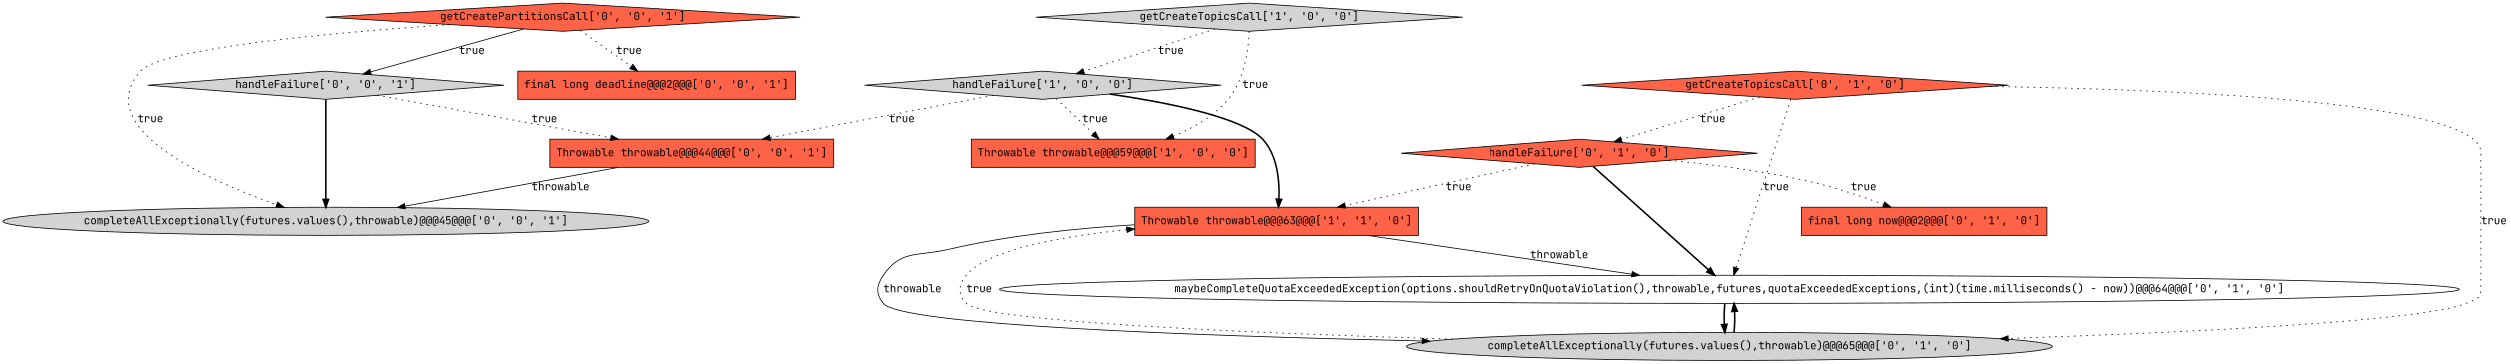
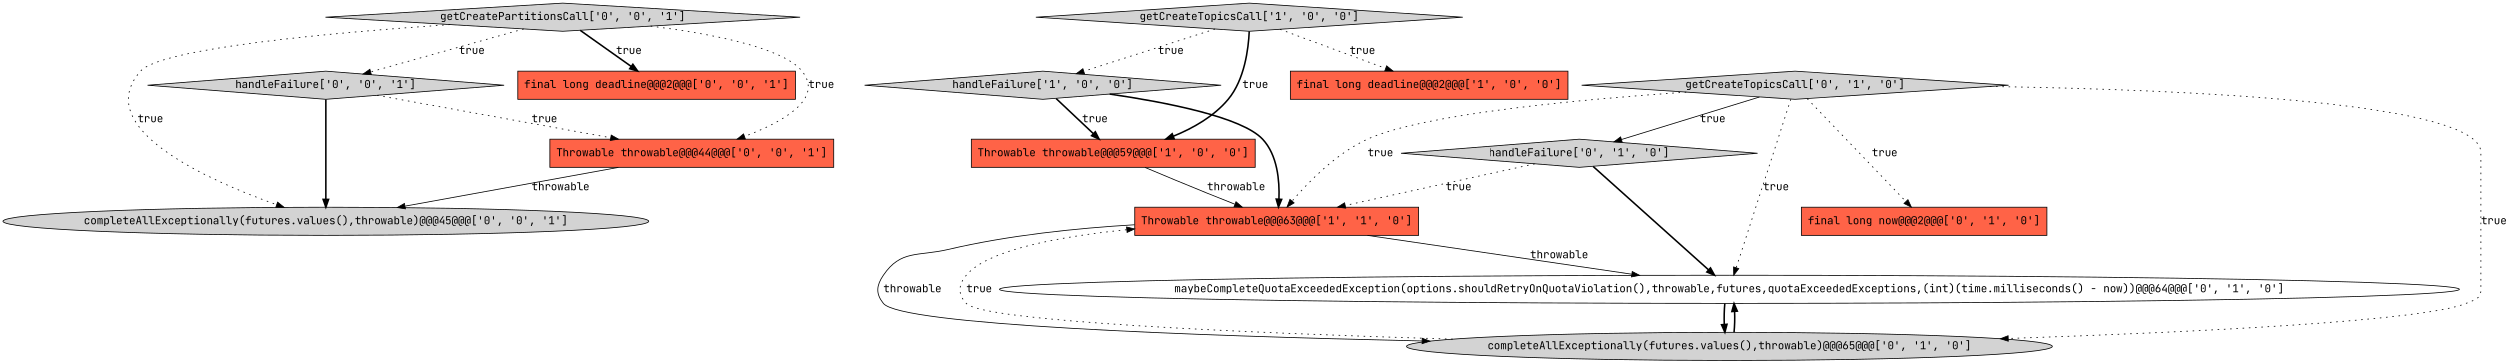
node "getCreatePartitionsCall['0', '0', '1']": fillcolor tomato -> lightgray
edge "getCreatePartitionsCall['0', '0', '1']" -> "final long deadline@@@2@@@['0', '0', '1']": style dotted -> bold
edge "getCreatePartitionsCall['0', '0', '1']" -> "handleFailure['0', '0', '1']": style solid -> dotted
node "final long deadline@@@2@@@['1', '0', '0']": added
node "getCreateTopicsCall['0', '1', '0']": fillcolor tomato -> lightgray
edge "getCreateTopicsCall['1', '0', '0']" -> "Throwable throwable@@@59@@@['1', '0', '0']": style dotted -> bold
edge "getCreateTopicsCall['0', '1', '0']" -> "Throwable throwable@@@63@@@['1', '1', '0']": added, label "true"
edge "handleFailure['1', '0', '0']" -> "Throwable throwable@@@59@@@['1', '0', '0']": style dotted -> bold
edge "handleFailure['1', '0', '0']" -> "Throwable throwable@@@44@@@['0', '0', '1']": now "getCreatePartitionsCall['0', '0', '1']" -> "Throwable throwable@@@44@@@['0', '0', '1']"
edge "getCreateTopicsCall['0', '1', '0']" -> "handleFailure['0', '1', '0']": style dotted -> solid
node "handleFailure['0', '1', '0']": fillcolor tomato -> lightgray
edge "handleFailure['0', '1', '0']" -> "final long now@@@2@@@['0', '1', '0']": now "getCreateTopicsCall['0', '1', '0']" -> "final long now@@@2@@@['0', '1', '0']"
edge "Throwable throwable@@@59@@@['1', '0', '0']" -> "Throwable throwable@@@63@@@['1', '1', '0']": added, label "throwable"
